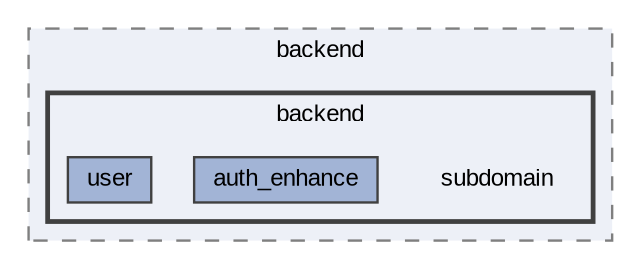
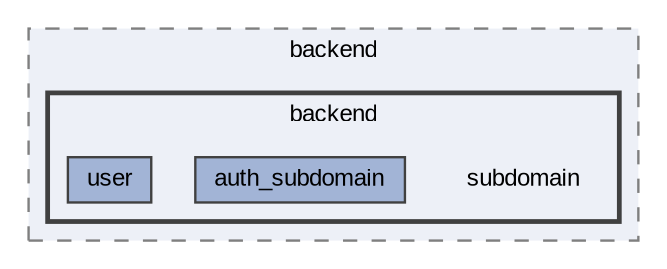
node "auth_enhance": label "auth_enhance" -> "auth_subdomain"
